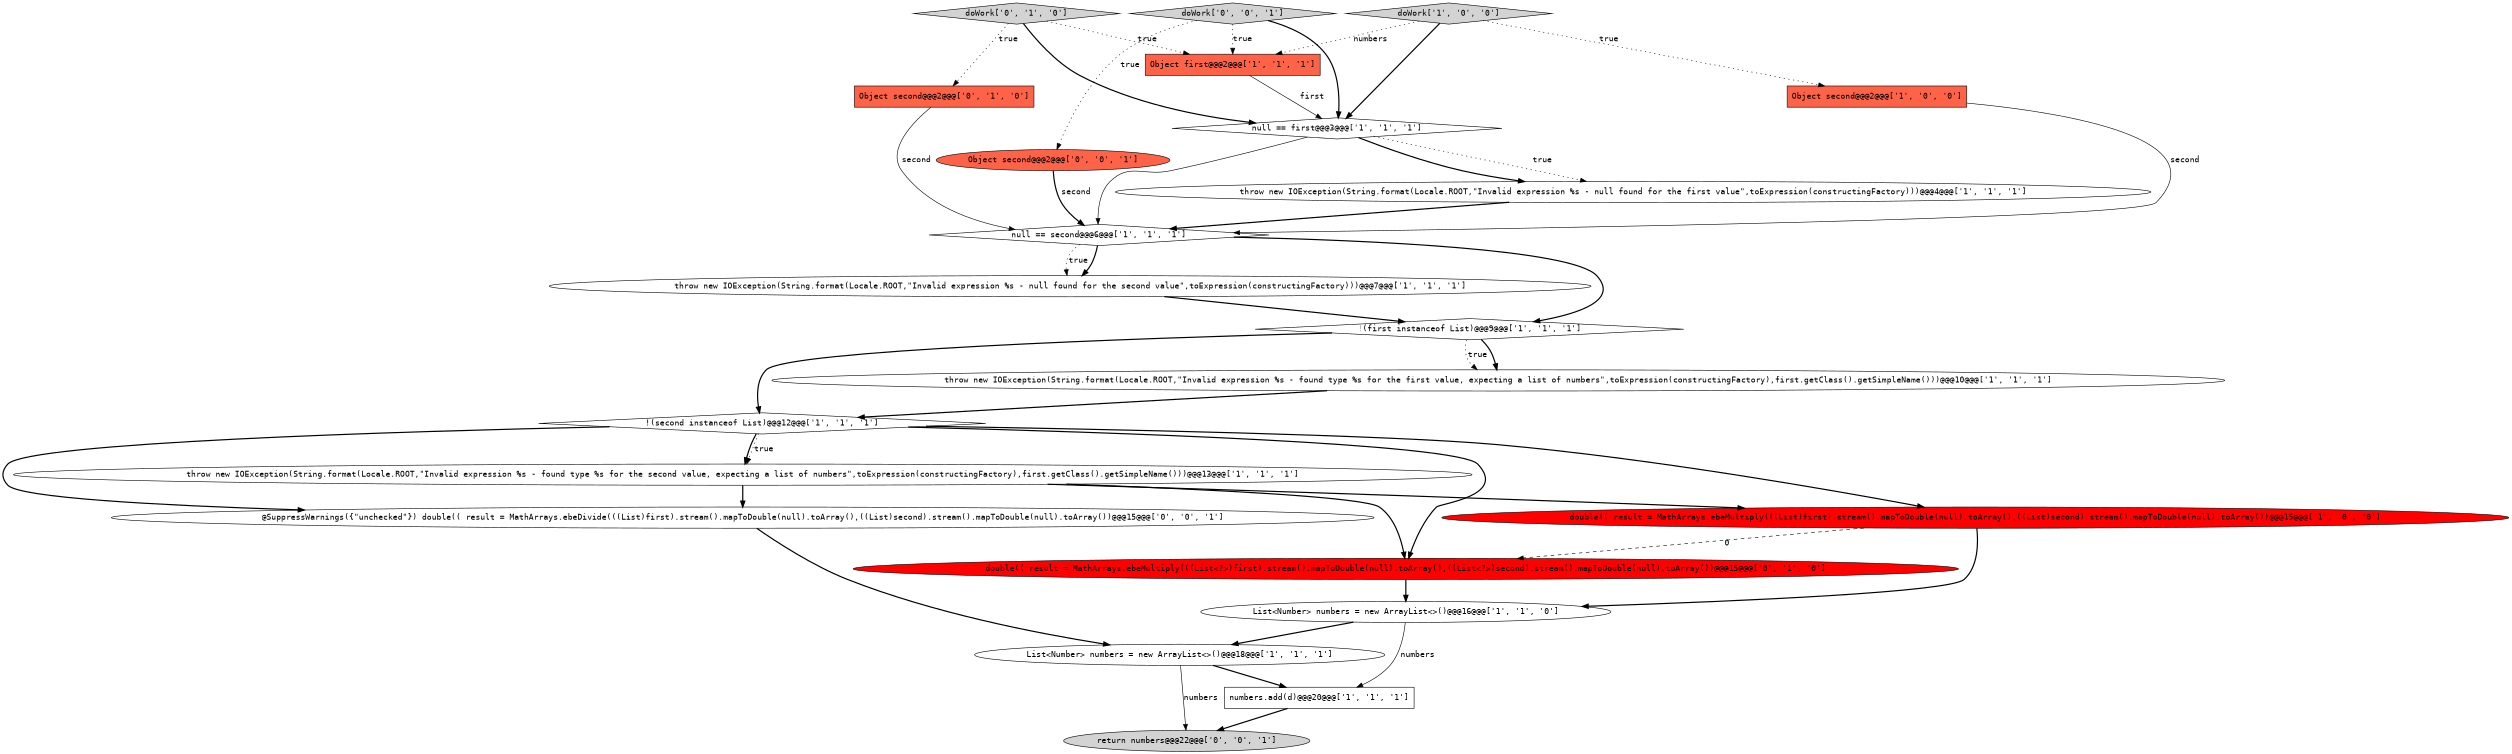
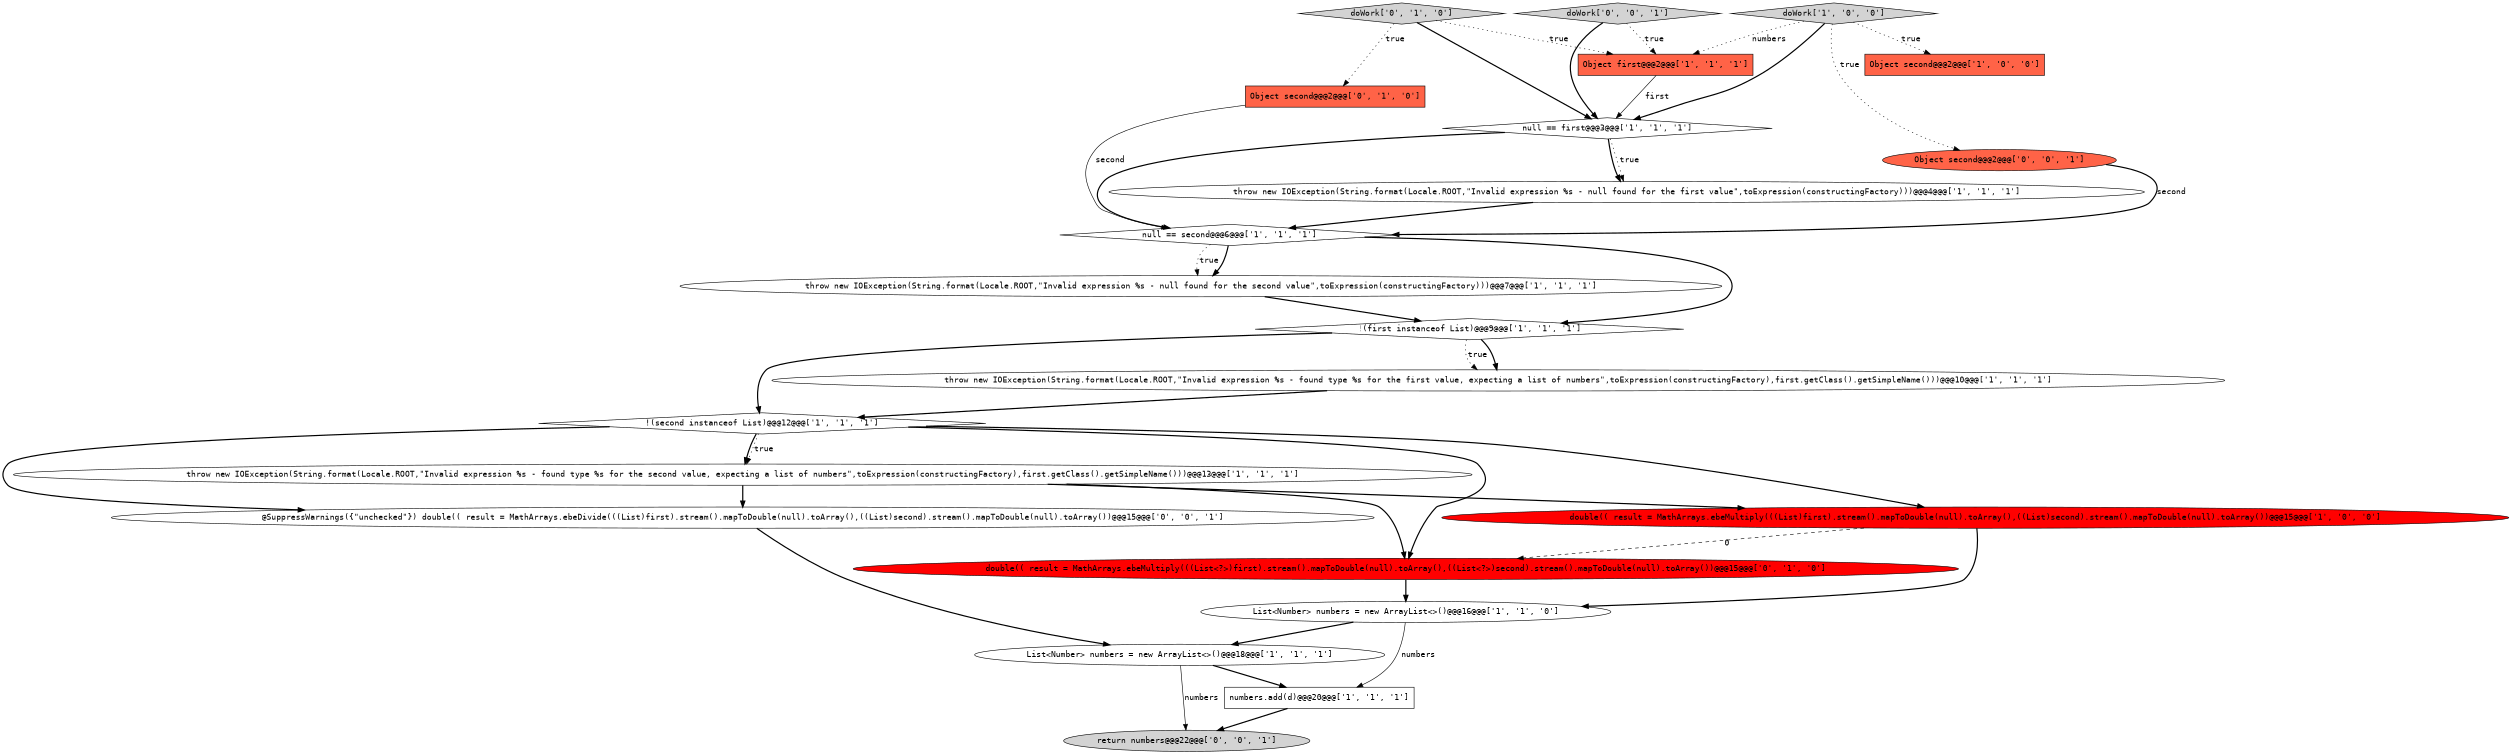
edge "doWork['0', '0', '1']" -> "Object second@@@2@@@['0', '0', '1']": now "doWork['1', '0', '0']" -> "Object second@@@2@@@['0', '0', '1']"
edge "null == first@@@3@@@['1', '1', '1']" -> "null == second@@@6@@@['1', '1', '1']": style solid -> bold
edge "Object second@@@2@@@['1', '0', '0']" -> "null == second@@@6@@@['1', '1', '1']": removed, label "second"
